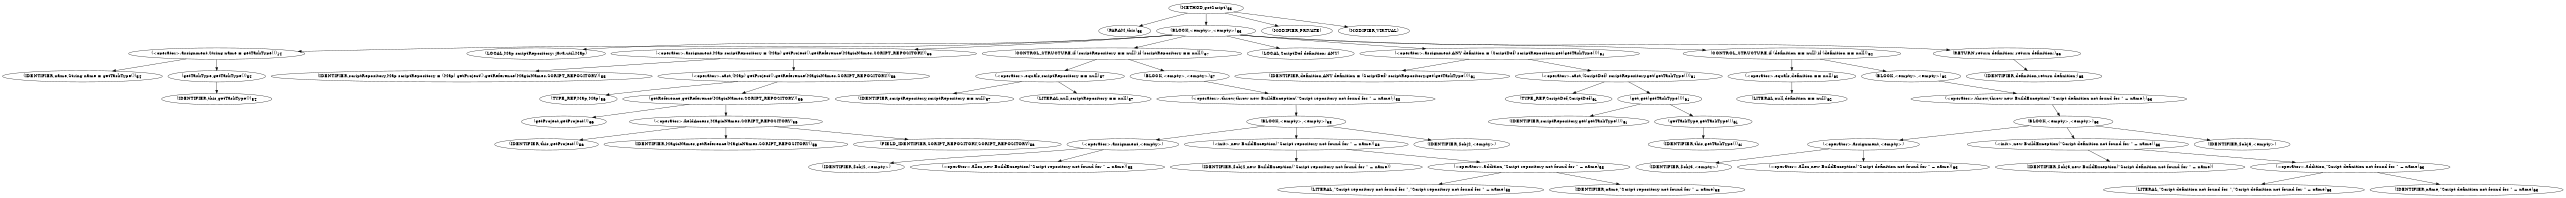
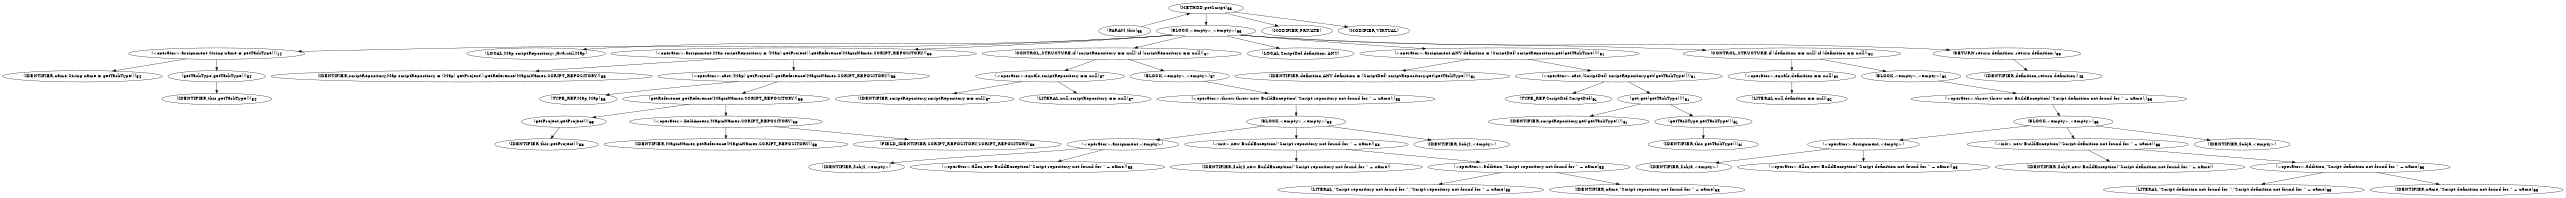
edge "(METHOD,getScript)" -> "(PARAM,this)": reversed
node "(IDENTIFIER,definition,return definition;)": text "65" -> "45"
edge "(<operator>.fieldAccess,MagicNames.SCRIPT_REPOSITORY)" -> "(IDENTIFIER,this,getProject())": now "(getProject,getProject())" -> "(IDENTIFIER,this,getProject())"
